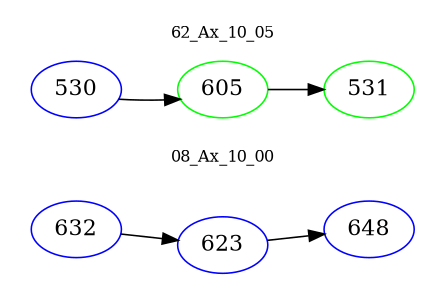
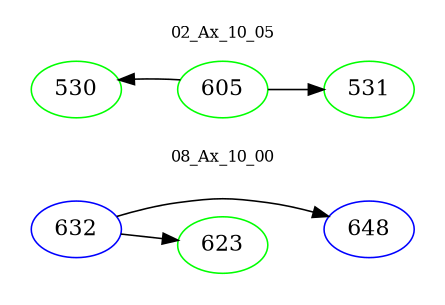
cluster "62_Ax_10_05": label "62_Ax_10_05" -> "02_Ax_10_05"
node "530": color blue -> green
edge "530" -> "605": reversed
edge "623" -> "648": now "632" -> "648"
node "623": color blue -> green
